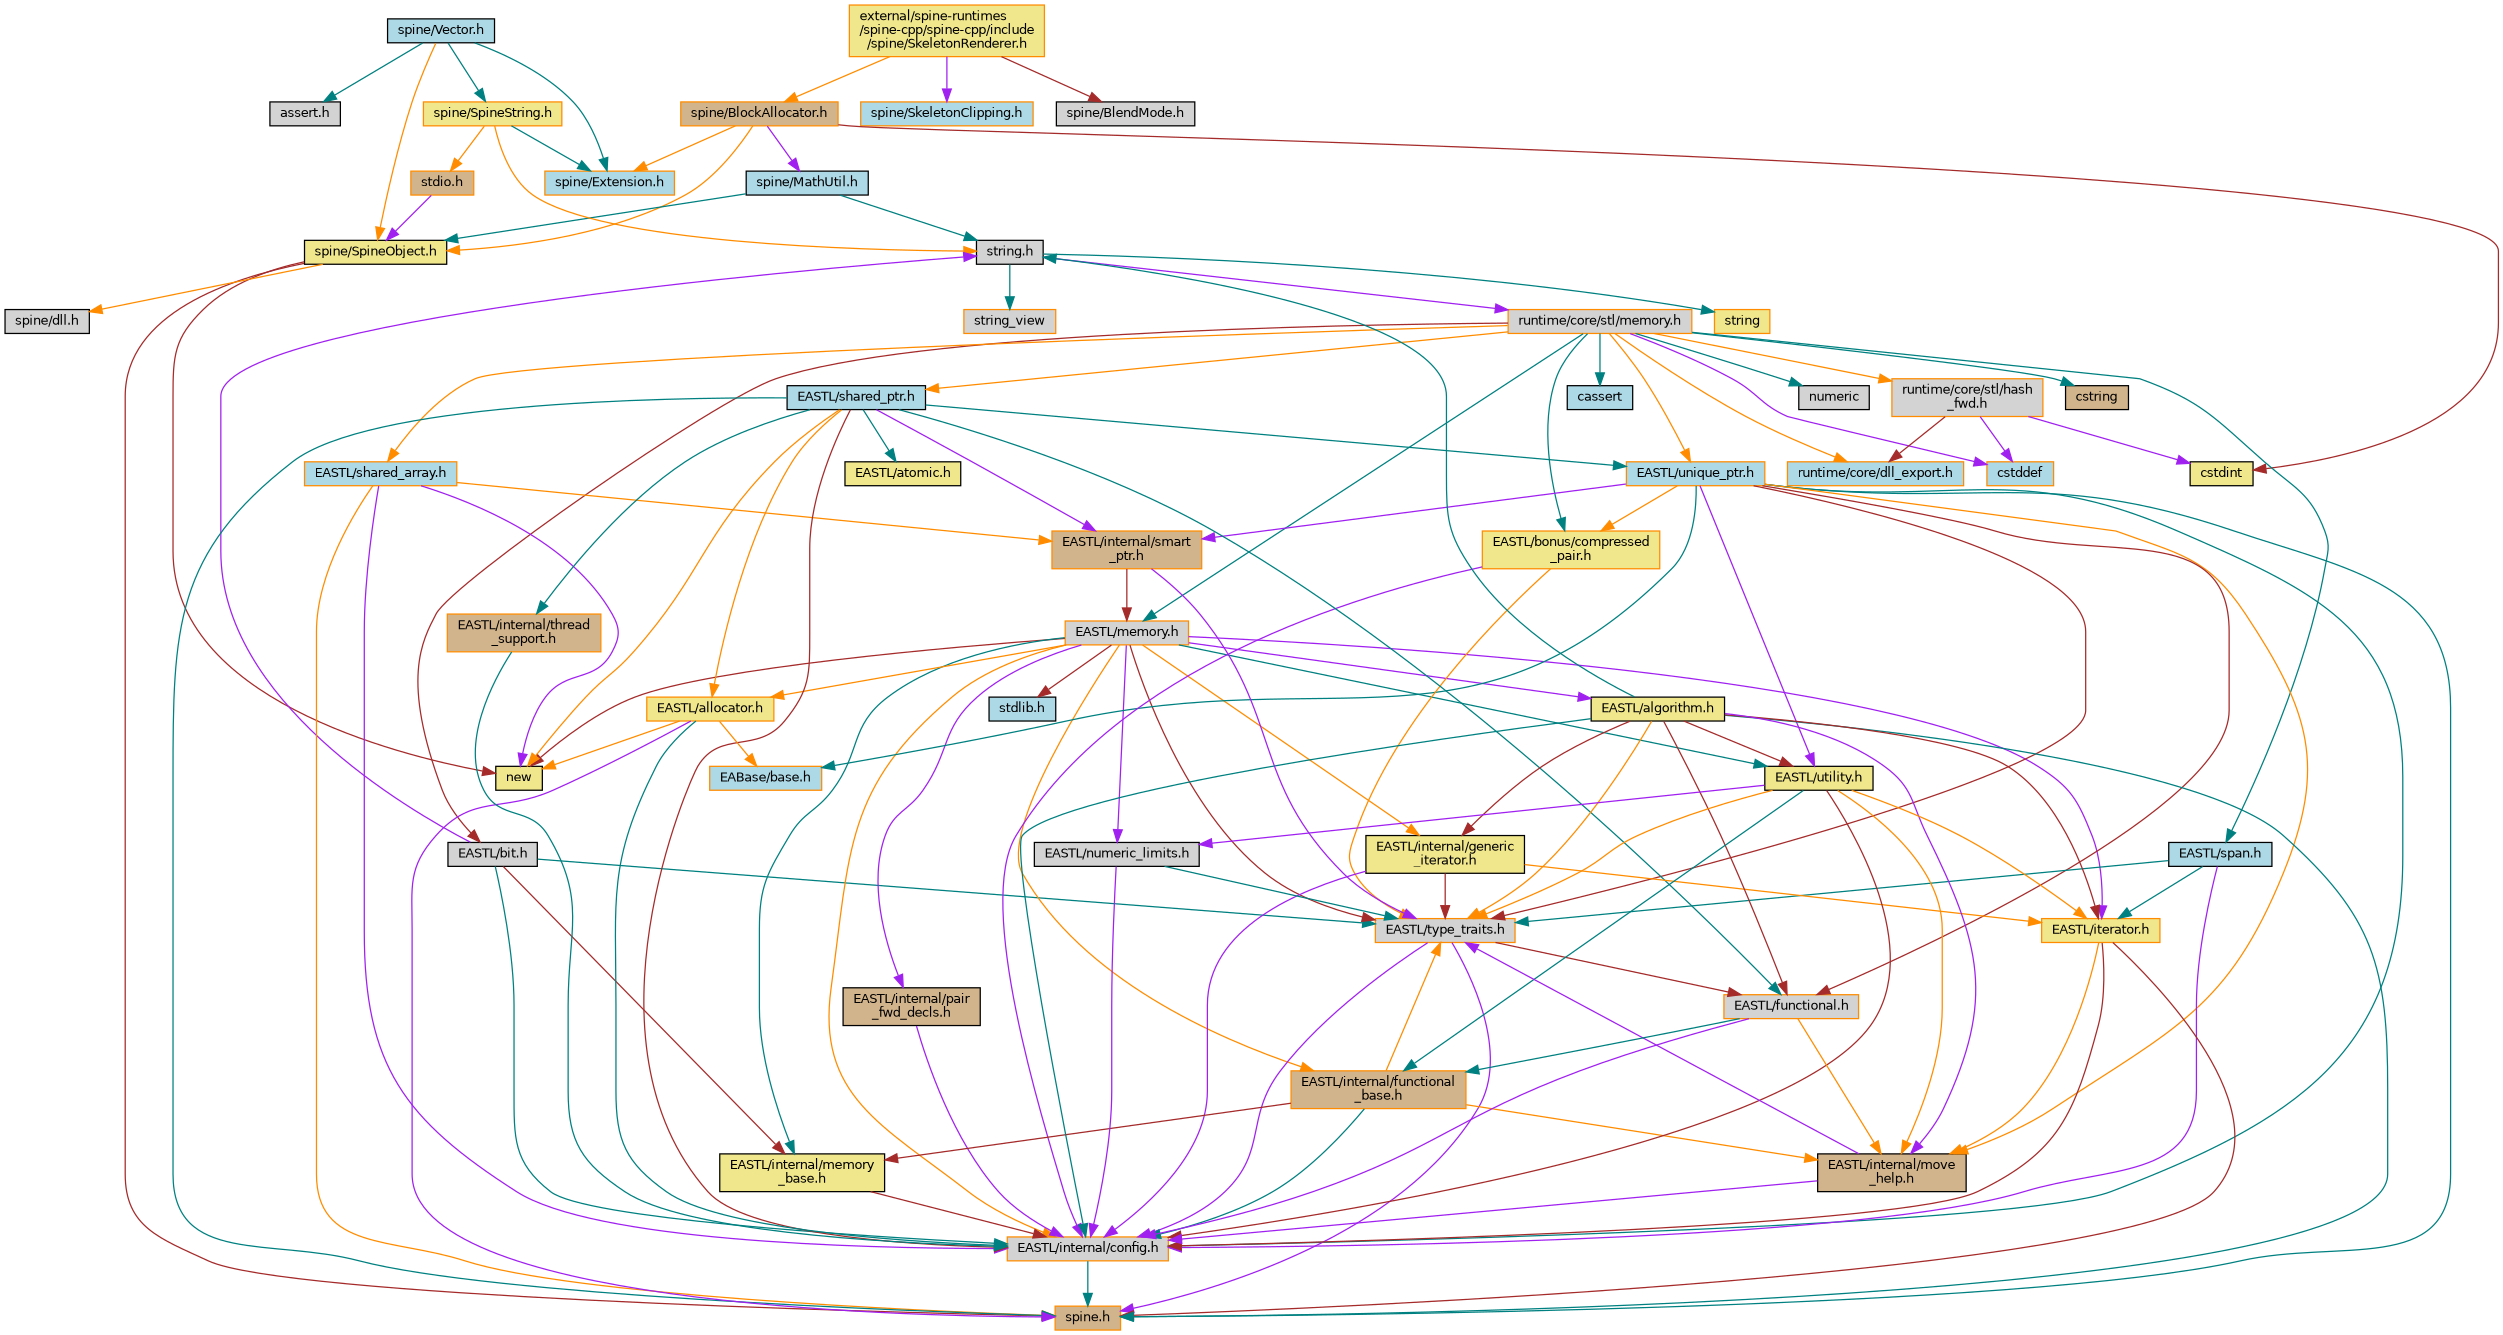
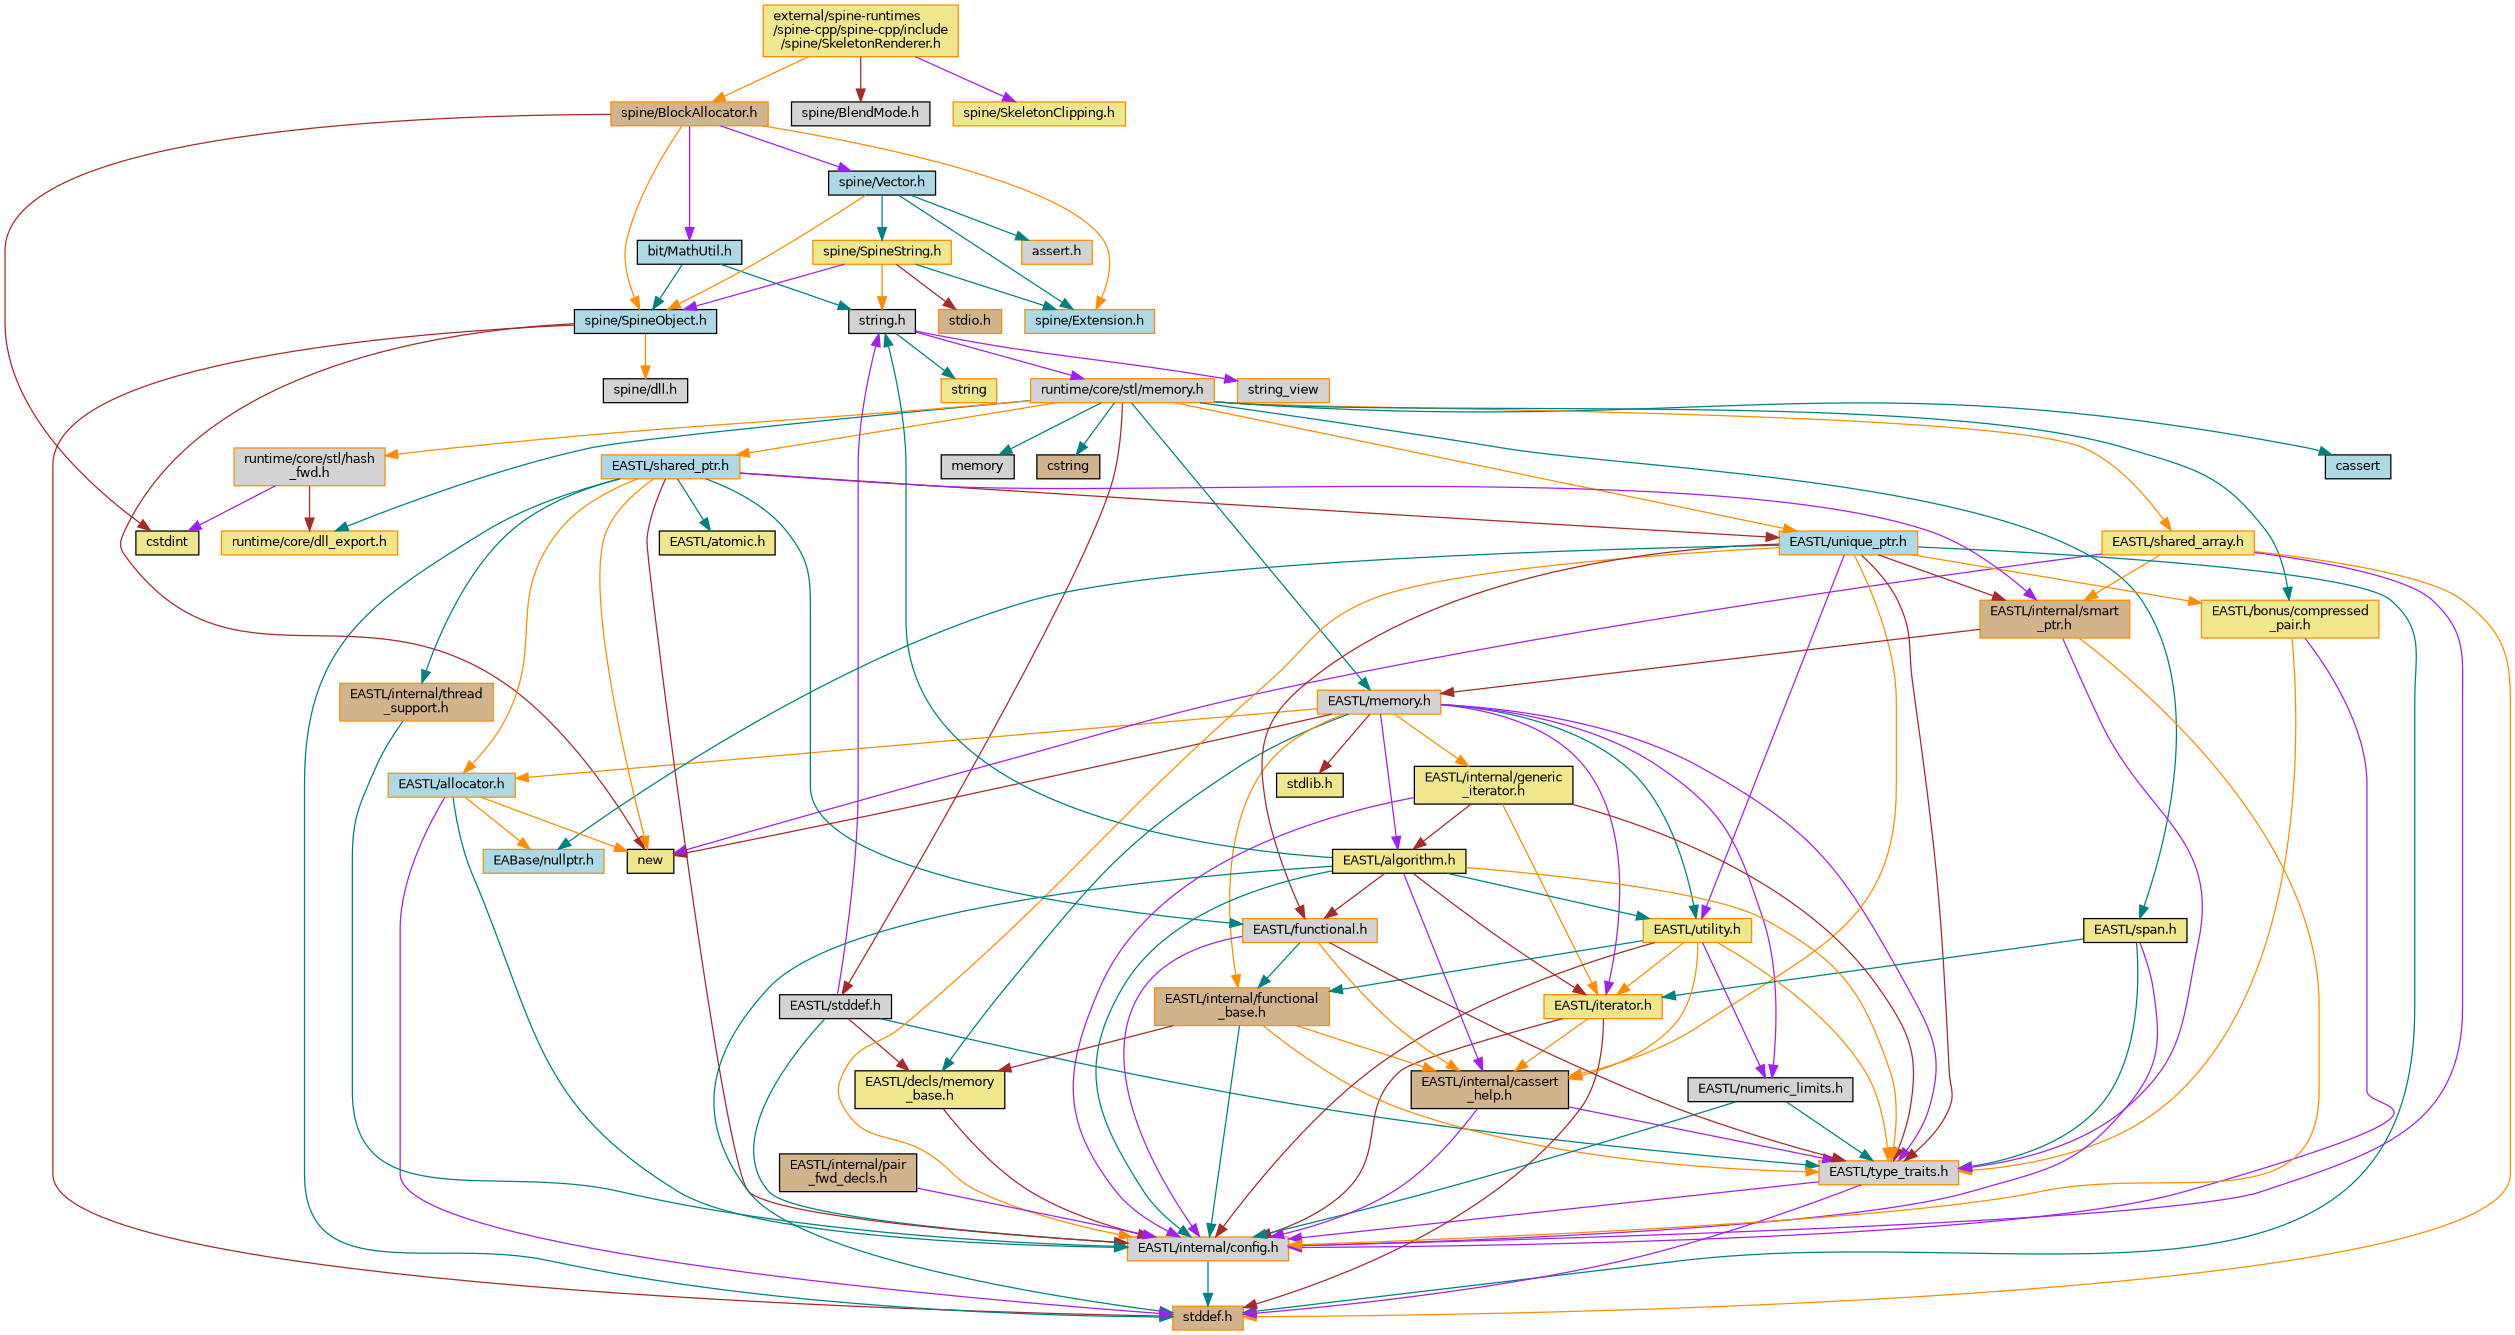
node "assert.h": color black -> darkorange
node "spine/SkeletonClipping.h": fillcolor lightblue -> khaki
edge "spine/SpineString.h" -> "stdio.h": color darkorange -> brown
edge "spine/BlockAllocator.h" -> "spine/Vector.h": added
node "spine/MathUtil.h": label "spine/MathUtil.h" -> "bit/MathUtil.h"
edge "stdio.h" -> "spine/SpineObject.h": now "spine/SpineString.h" -> "spine/SpineObject.h"
node "spine/SpineObject.h": fillcolor khaki -> lightblue
edge "string.h" -> "string_view": color teal -> purple
node "EASTL/shared_ptr.h": color black -> darkorange
node "numeric": label "numeric" -> "memory"
edge "runtime/core/stl/memory.h" -> "runtime/core/dll_export.h": color darkorange -> teal
edge "EASTL/shared_ptr.h" -> "EASTL/unique_ptr.h": color teal -> brown
node "EASTL/shared_array.h": fillcolor lightblue -> khaki
node "runtime/core/dll_export.h": fillcolor lightblue -> khaki
node "cstddef": removed
edge "EASTL/unique_ptr.h" -> "EASTL/internal/smart _ptr.h": color purple -> brown
node "EASTL/allocator.h": fillcolor khaki -> lightblue
node "stdlib.h": fillcolor lightblue -> khaki
edge "EASTL/algorithm.h" -> "EASTL/utility.h": color brown -> teal
edge "EASTL/algorithm.h" -> "EASTL/internal/generic _iterator.h": reversed
node "EABase/base.h": label "EABase/base.h" -> "EABase/nullptr.h"
node "EASTL/utility.h": color black -> darkorange
edge "EASTL/memory.h" -> "EASTL/internal/pair _fwd_decls.h": removed
edge "EASTL/memory.h" -> "EASTL/type_traits.h": color brown -> purple
node "EASTL/bit.h": label "EASTL/bit.h" -> "EASTL/stddef.h"
node "EASTL/span.h": fillcolor lightblue -> khaki
edge "EASTL/memory.h" -> "EASTL/internal/config.h": now "EASTL/internal/smart _ptr.h" -> "EASTL/internal/config.h"
edge "EASTL/type_traits.h" -> "EASTL/functional.h": reversed
edge "EASTL/numeric_limits.h" -> "EASTL/internal/config.h": color purple -> teal
edge "EASTL/unique_ptr.h" -> "EASTL/internal/config.h": color teal -> darkorange
node "EASTL/internal/memory _base.h": label "EASTL/internal/memory _base.h" -> "EASTL/decls/memory _base.h"
node "EASTL/internal/move _help.h": label "EASTL/internal/move _help.h" -> "EASTL/internal/cassert _help.h"
node "spine.h": label "spine.h" -> "stddef.h"
